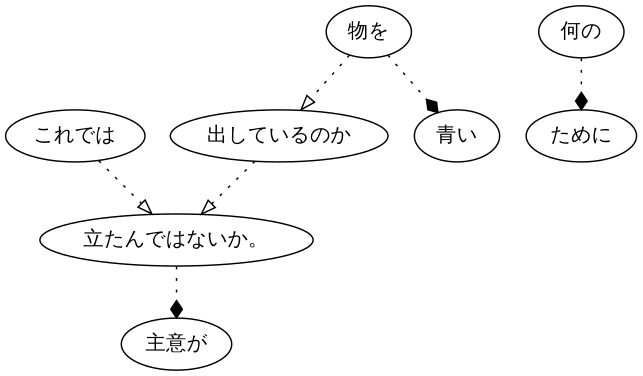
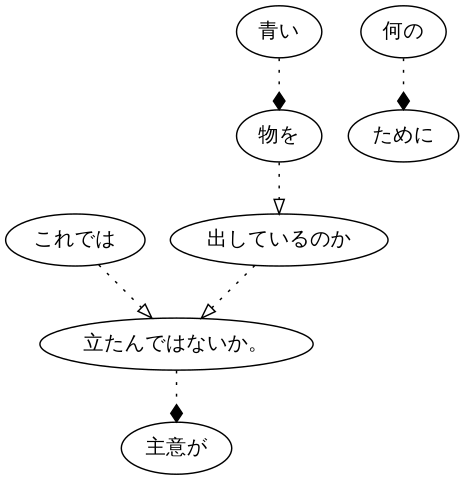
edge "物を" -> "青い": reversed
